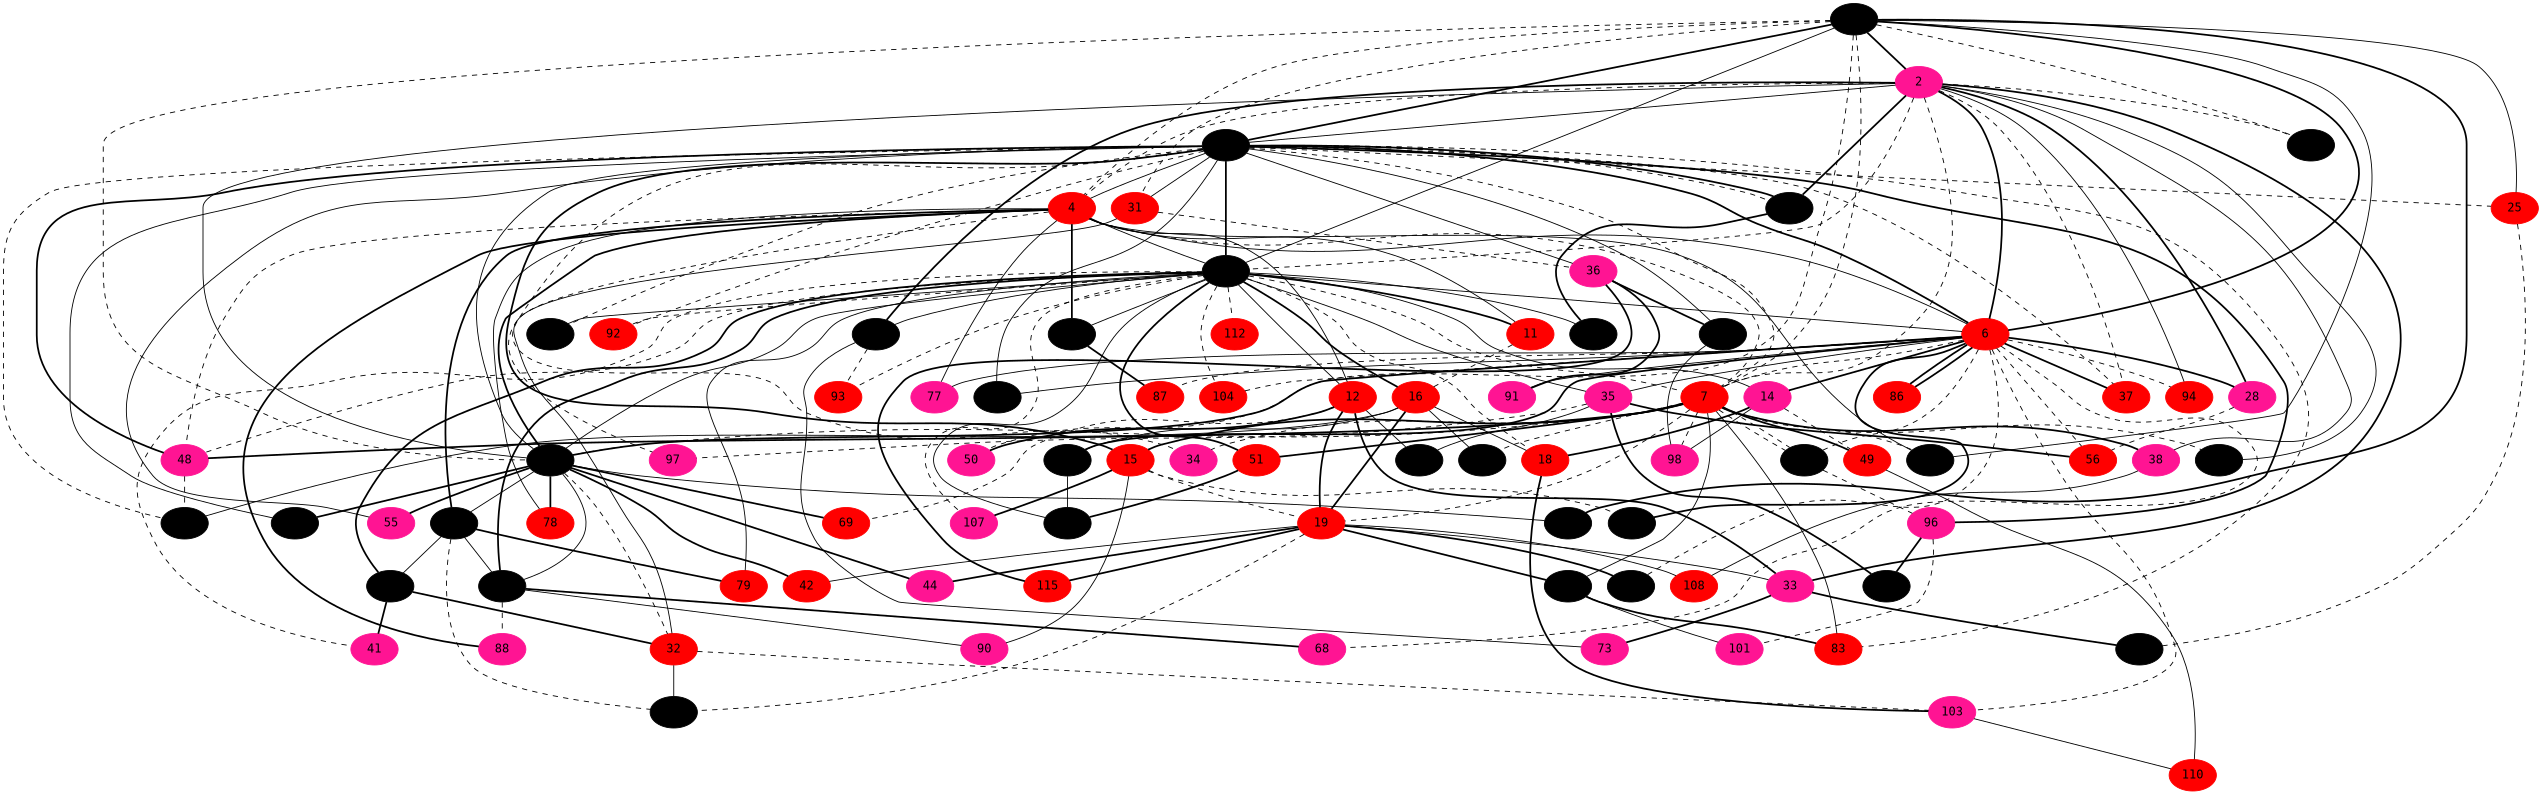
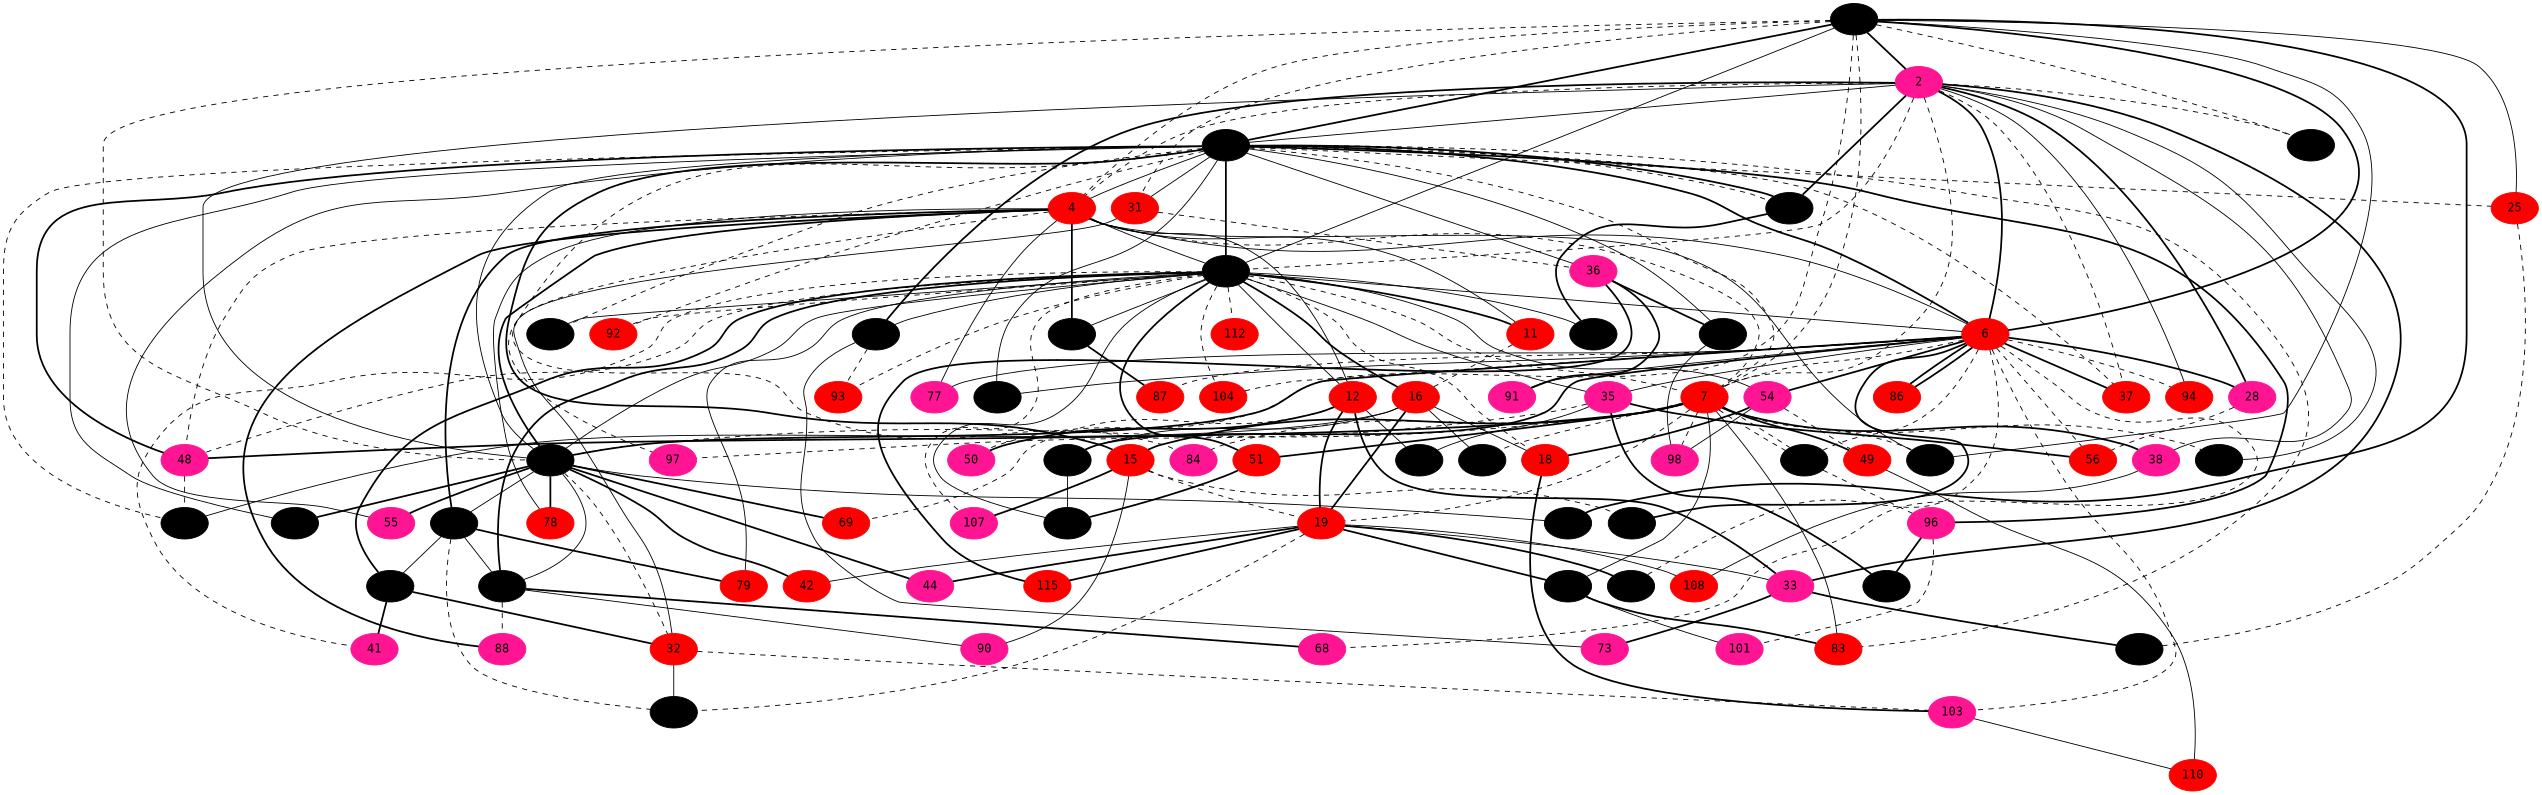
node "14": label "14" -> "54"
node "34": label "34" -> "84"
